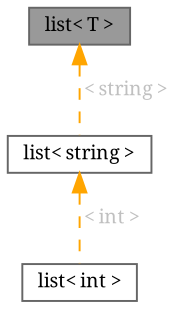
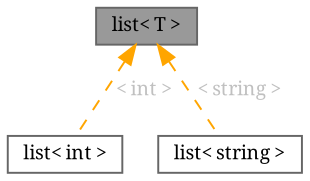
edge "list< int >" -> "list< string >": now "list< int >" -> "list< T >"
